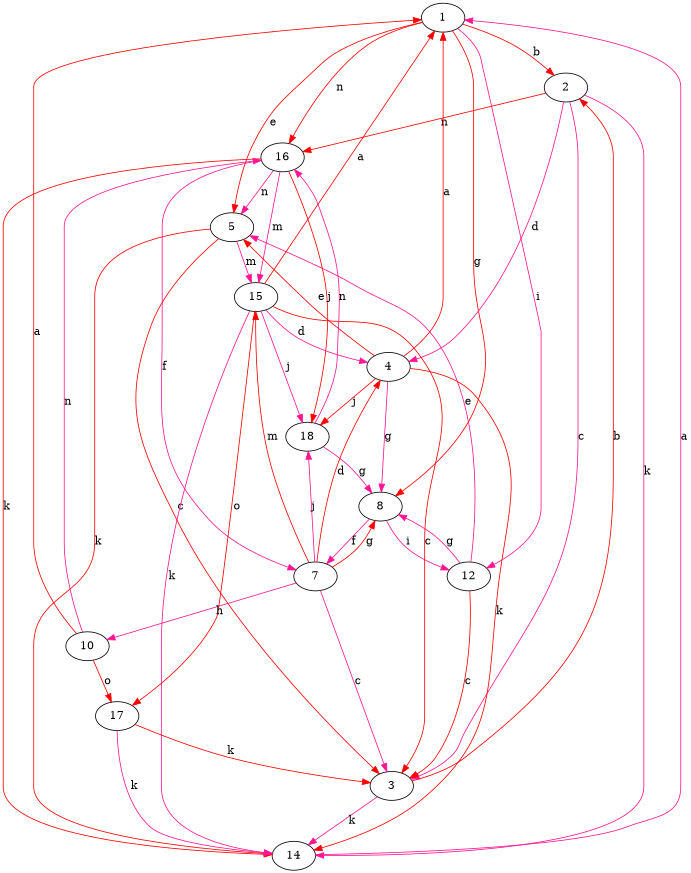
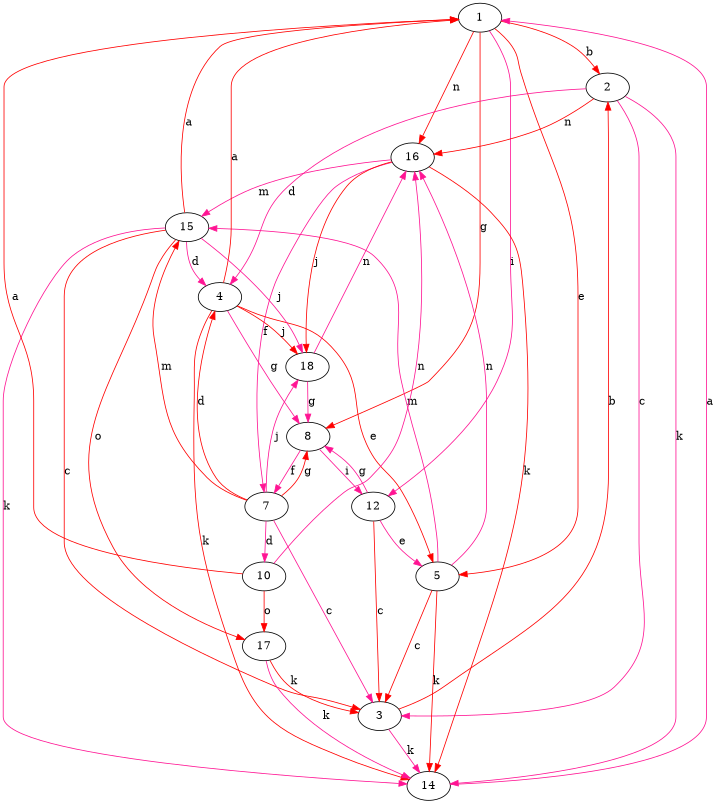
edge "16" -> "5": reversed
edge "7" -> "10": label "h" -> "d"
